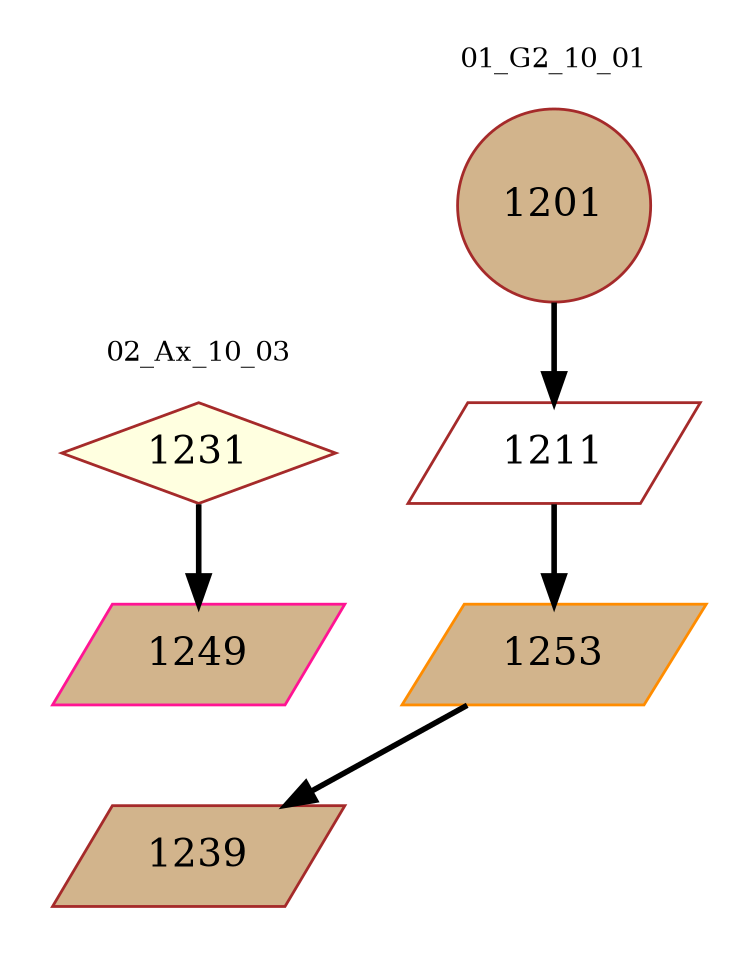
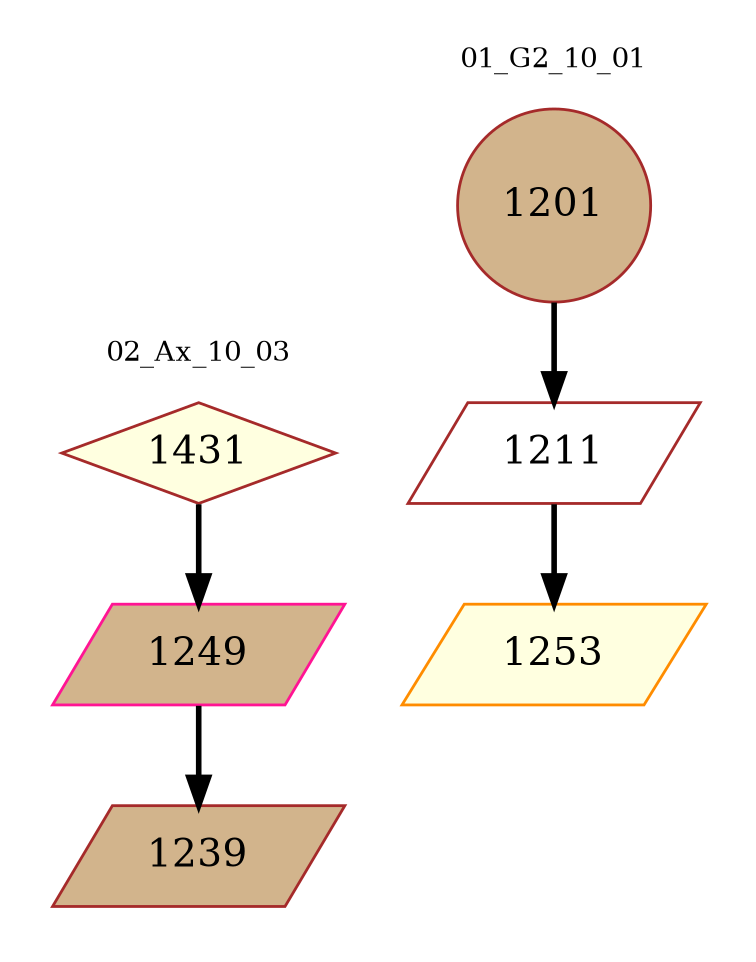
node "1231": label "1231" -> "1431"
node "1253": fillcolor tan -> lightyellow
edge "1253" -> "1239": now "1249" -> "1239"
